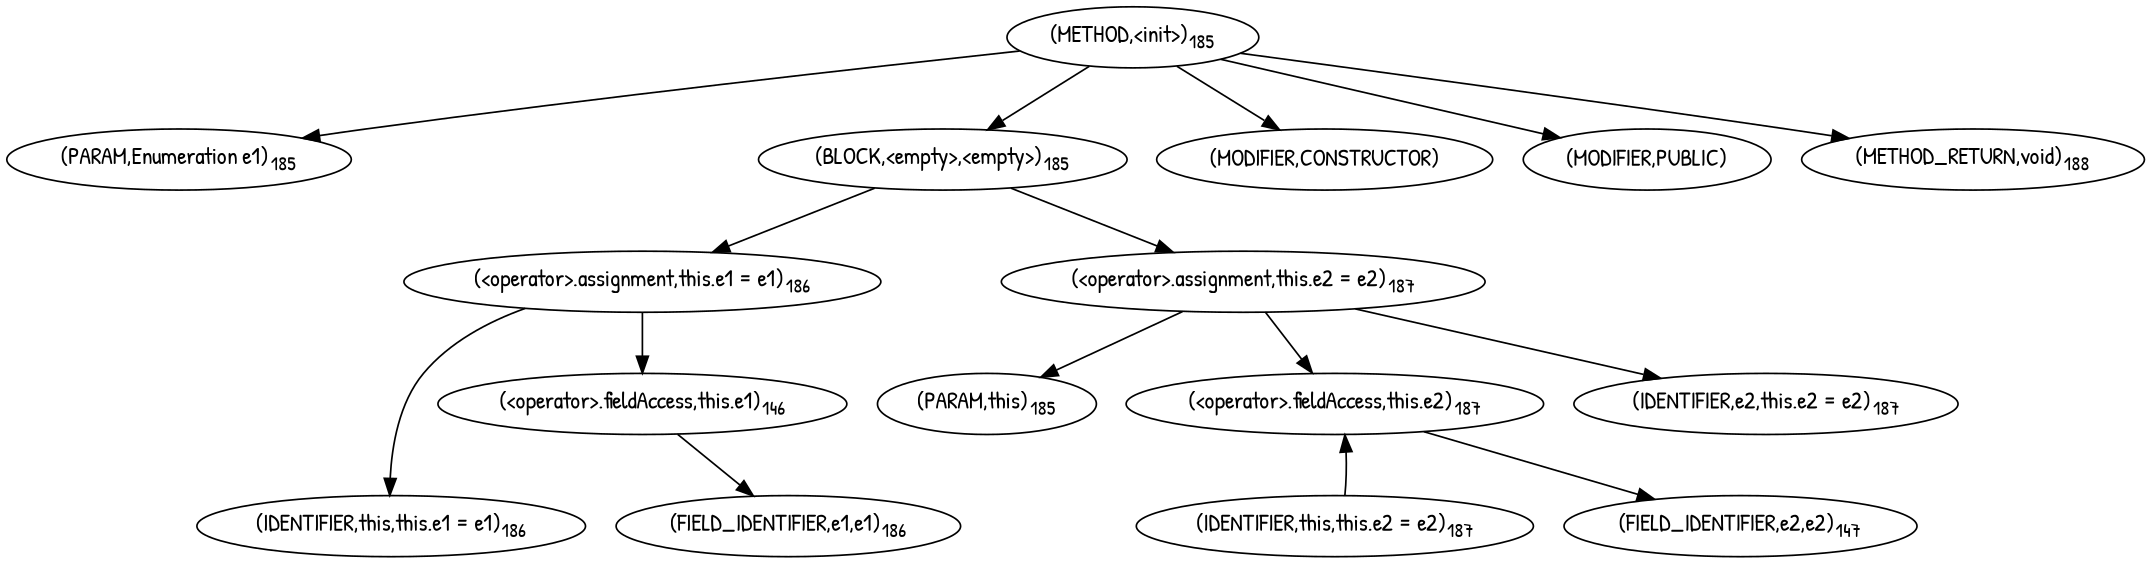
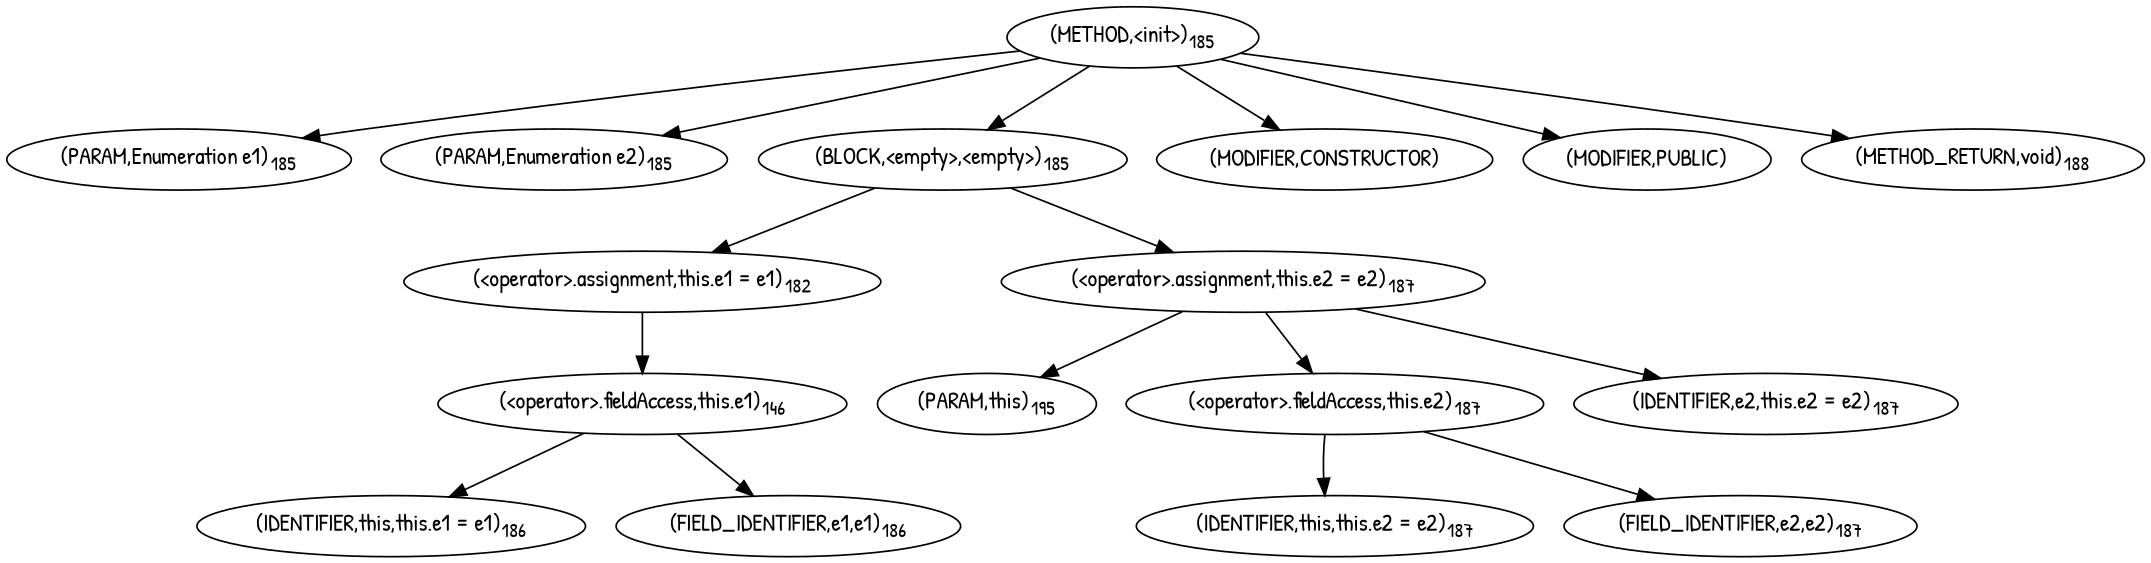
node "(PARAM,Enumeration e2)": added
node "(<operator>.assignment,this.e1 = e1)": text "186" -> "182"
edge "(<operator>.assignment,this.e1 = e1)" -> "(IDENTIFIER,this,this.e1 = e1)": now "(<operator>.fieldAccess,this.e1)" -> "(IDENTIFIER,this,this.e1 = e1)"
node "(PARAM,this)": text "185" -> "195"
edge "(IDENTIFIER,this,this.e2 = e2)" -> "(<operator>.fieldAccess,this.e2)": reversed
node "(FIELD_IDENTIFIER,e2,e2)": text "147" -> "187"
